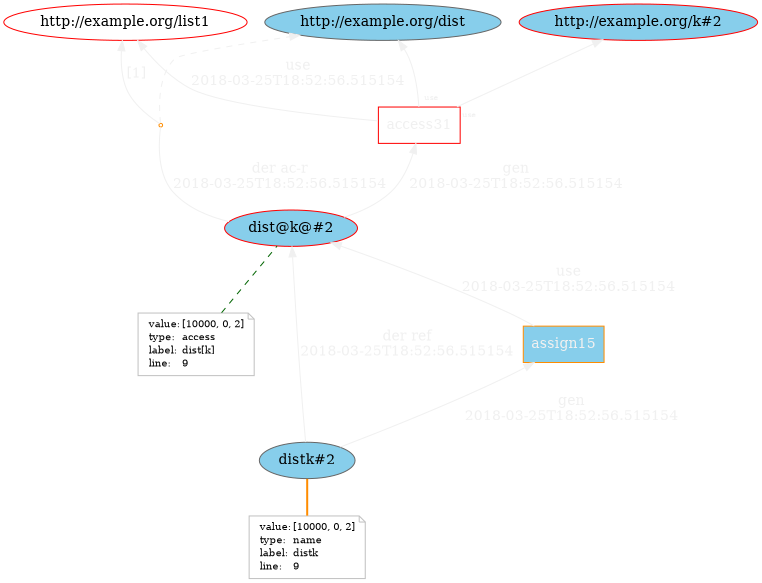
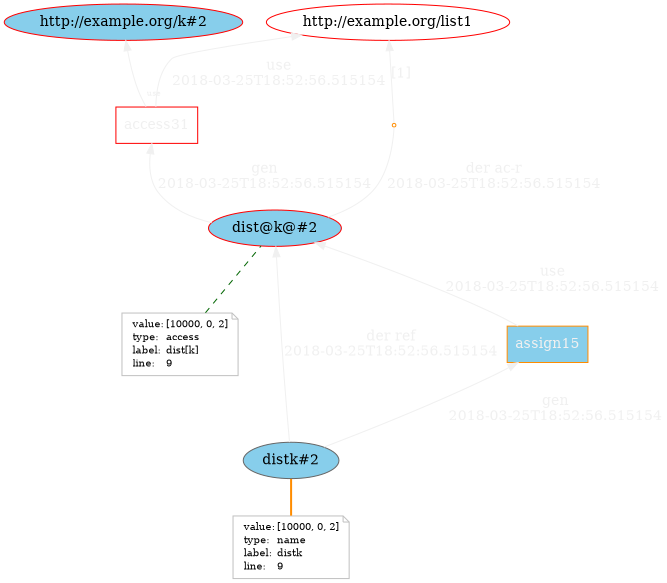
node "http://example.org/dist": removed
